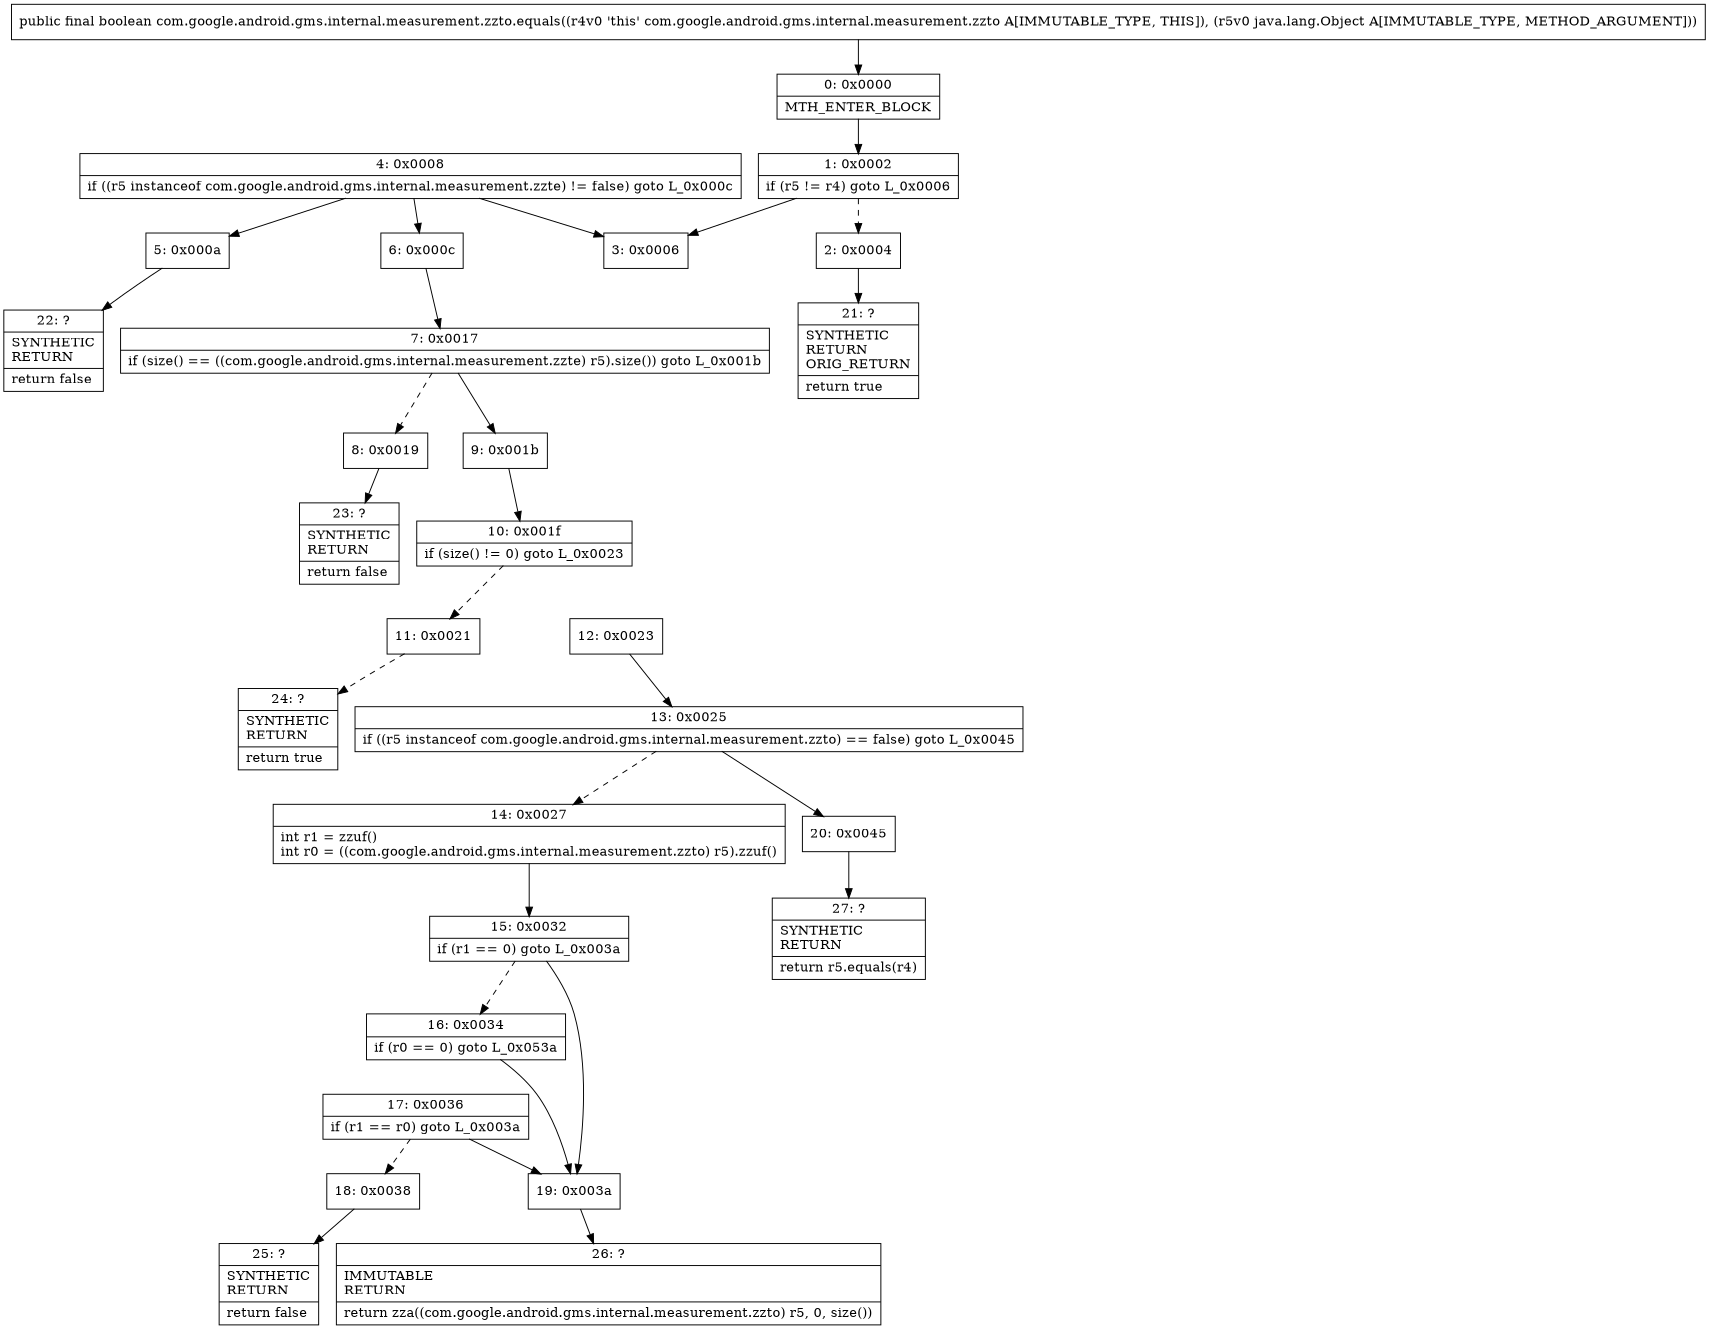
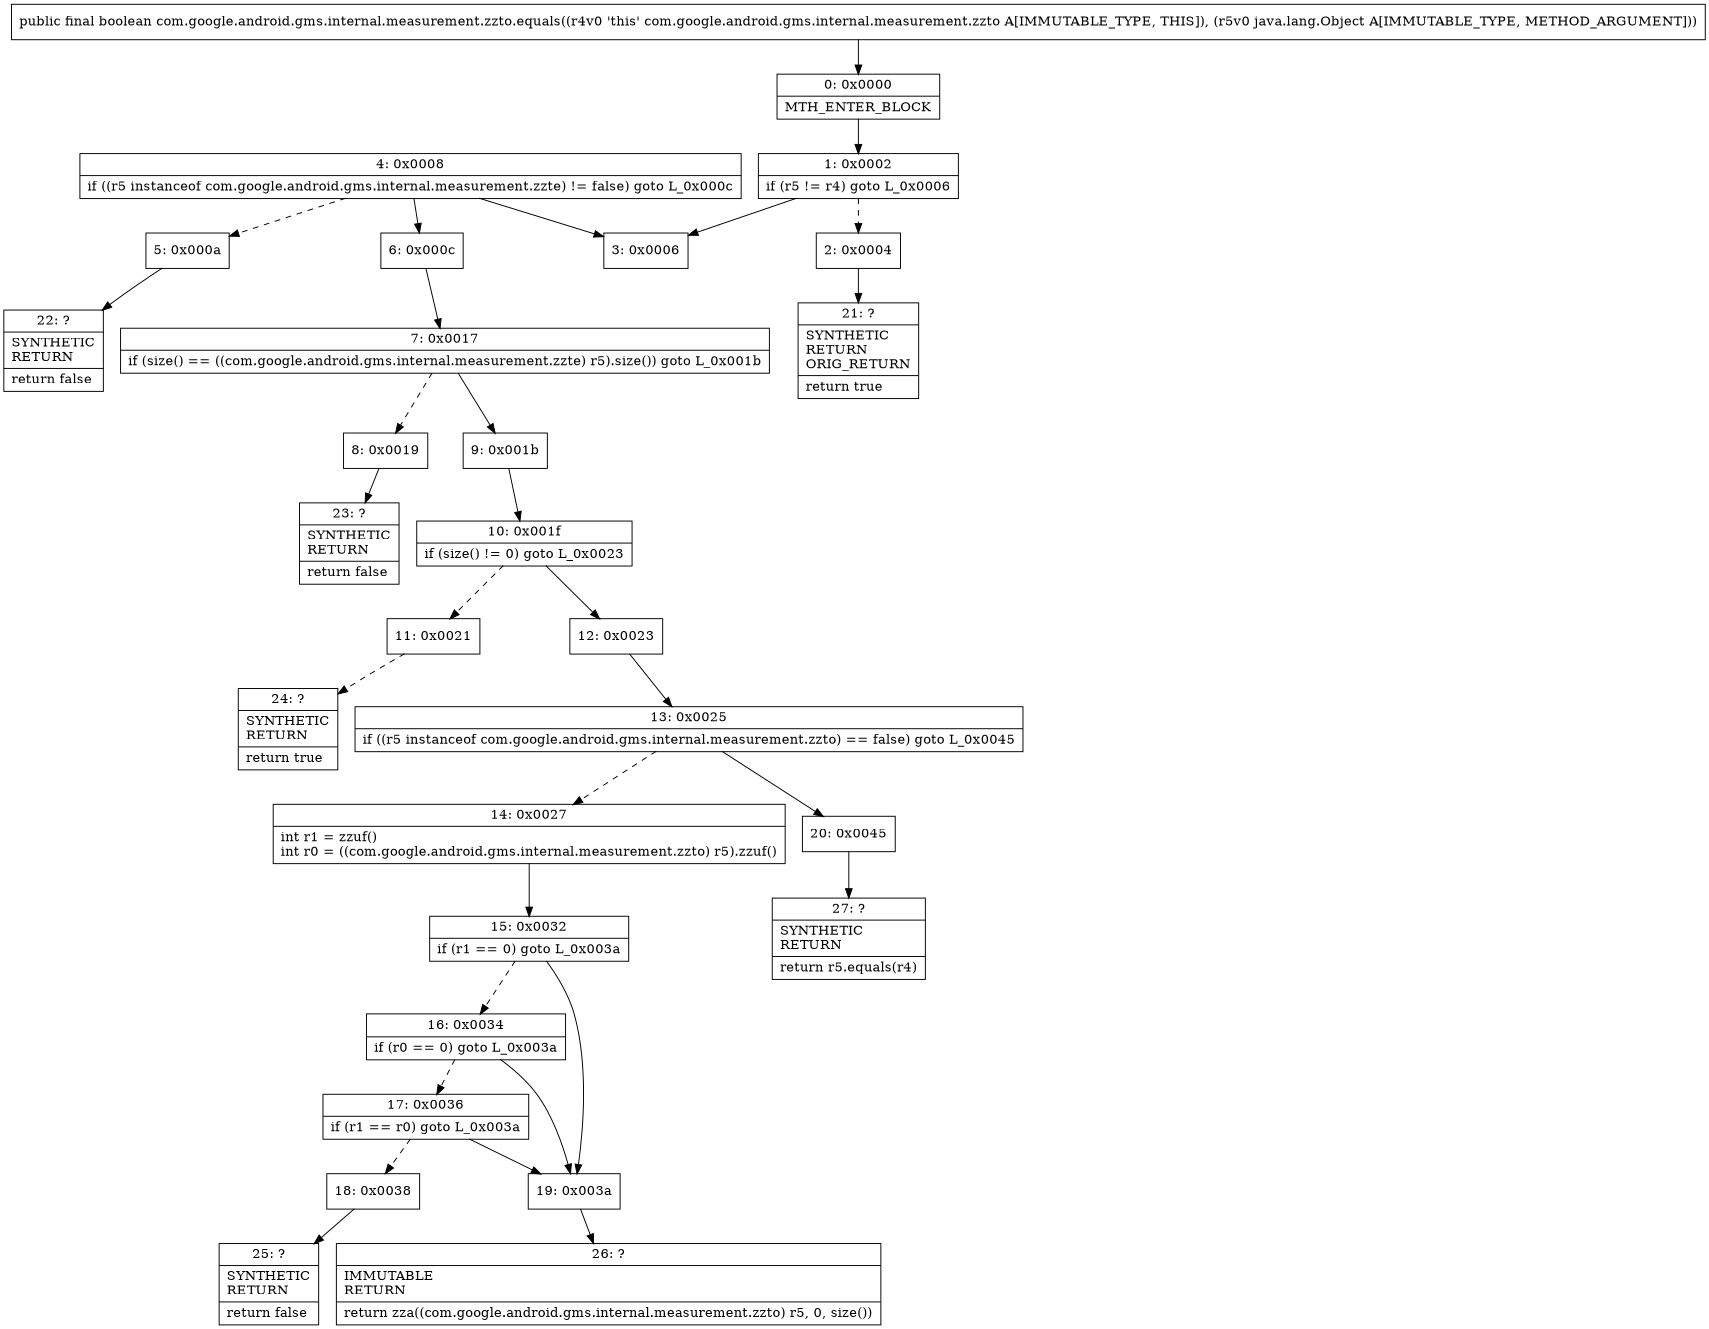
edge "4: 0x0008" -> "5: 0x000a": style solid -> dashed
edge "10: 0x001f" -> "12: 0x0023": added
node "16: 0x0034": text "if (r0 == 0) goto L_0x053a" -> "if (r0 == 0) goto L_0x003a"
edge "16: 0x0034" -> "17: 0x0036": added
